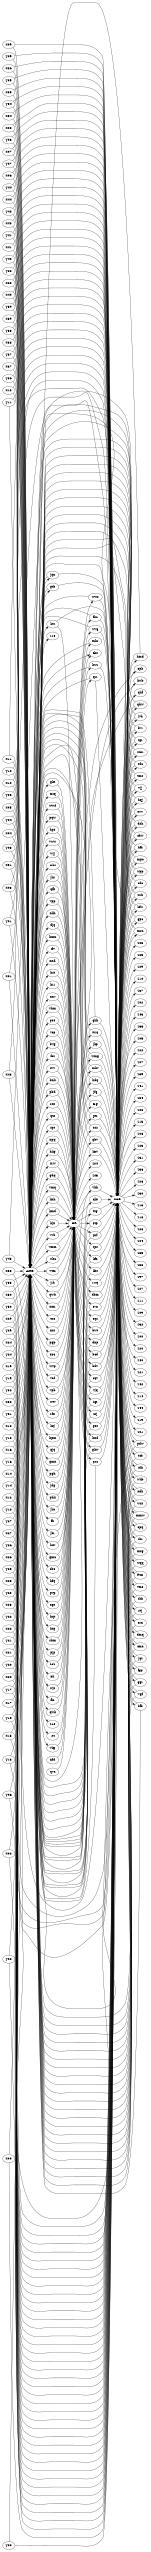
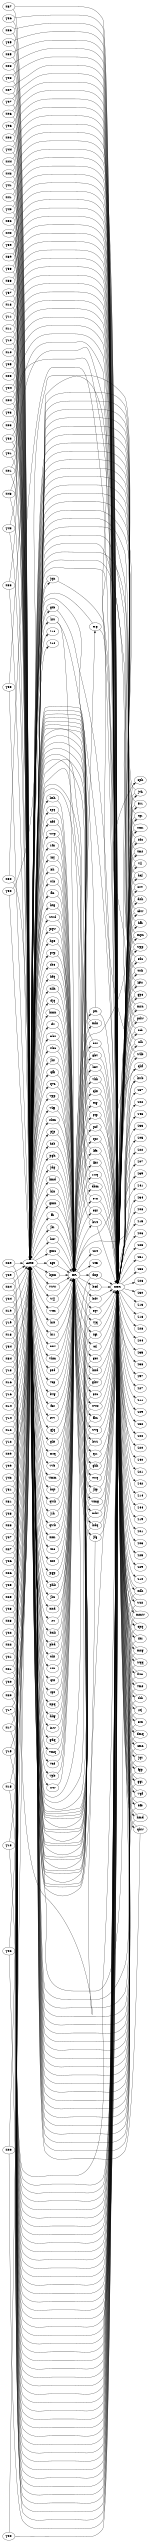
edge "OR" -> "cks": reversed
edge "AND" -> "nfd": added
edge "AND" -> "qvc": added
